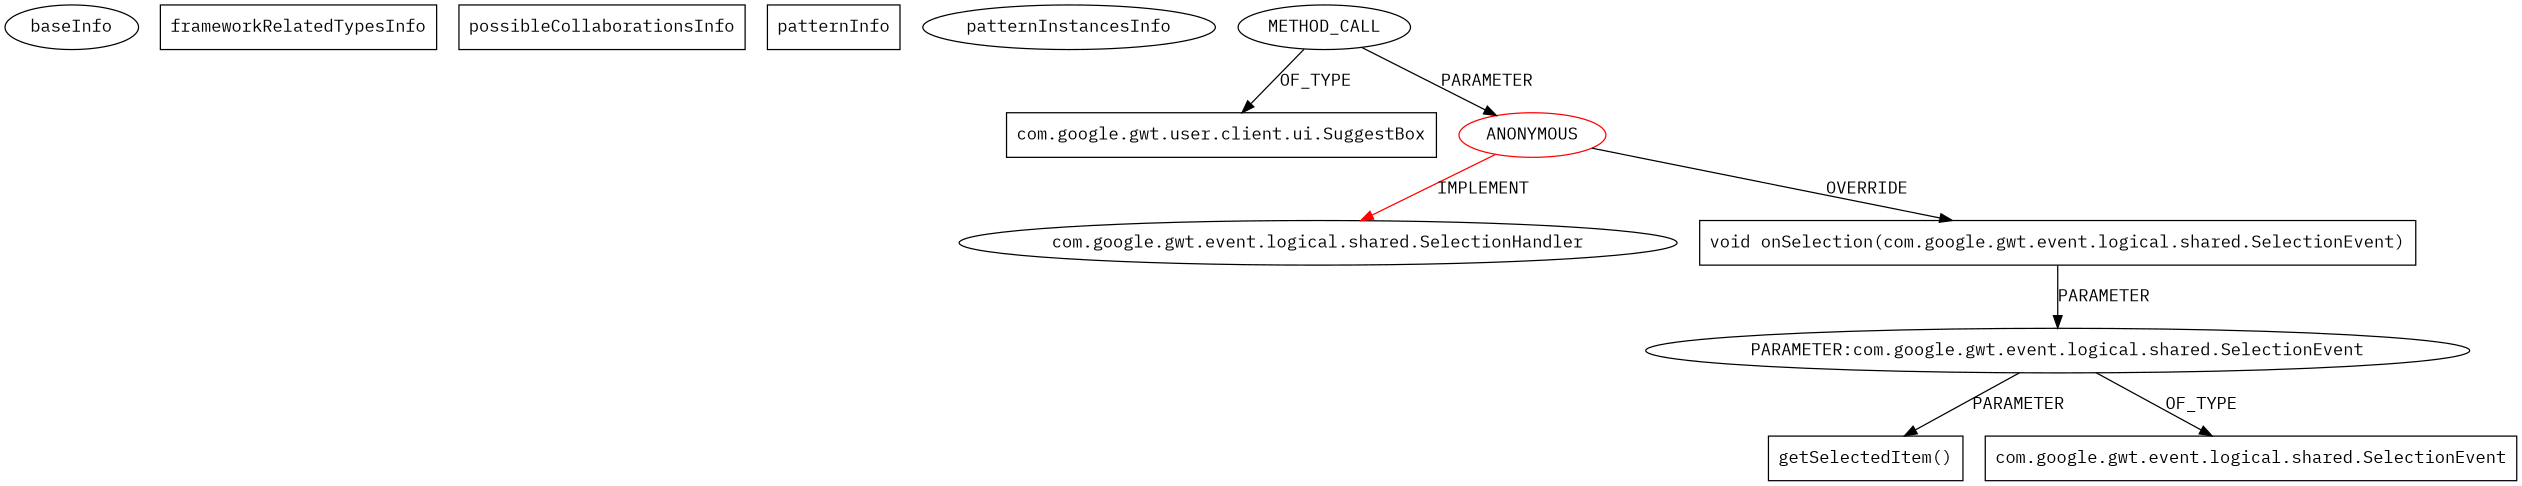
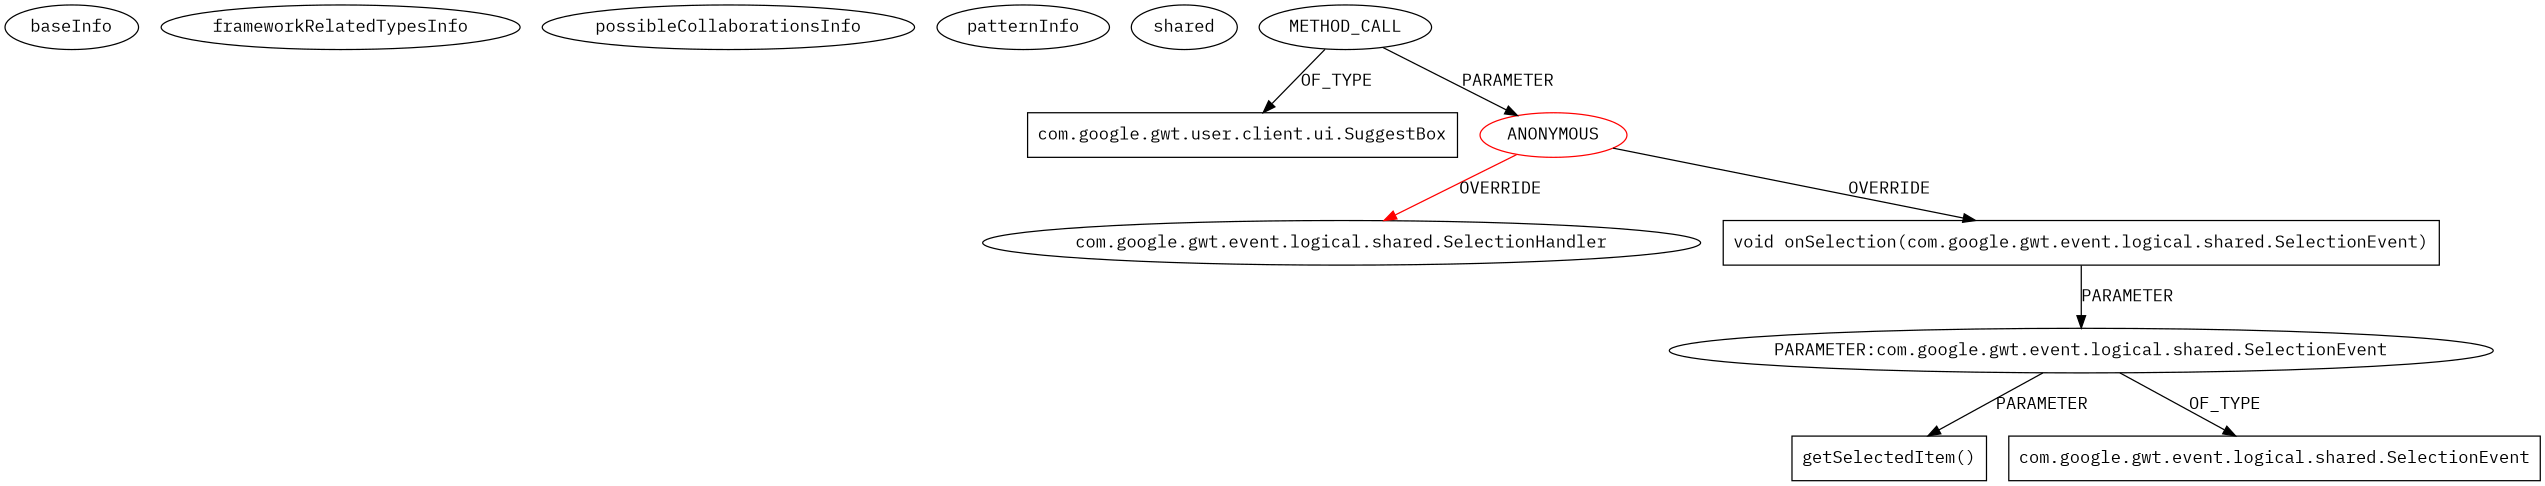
node "frameworkRelatedTypesInfo": shape box -> ellipse
node "possibleCollaborationsInfo": shape box -> ellipse
node "patternInfo": shape box -> ellipse
node "patternInstancesInfo": label "patternInstancesInfo" -> "shared"
edge "ANONYMOUS" -> "com.google.gwt.event.logical.shared.SelectionHandler": label "IMPLEMENT" -> "OVERRIDE"
